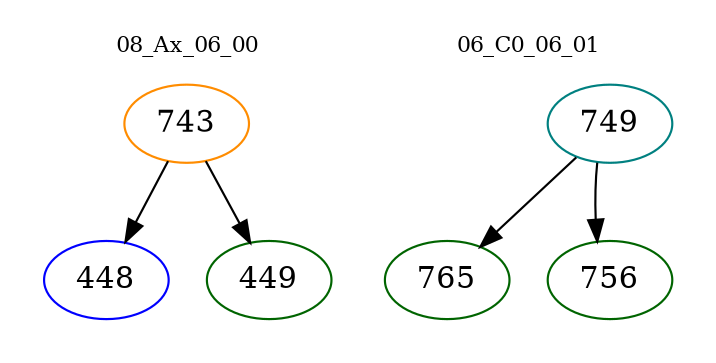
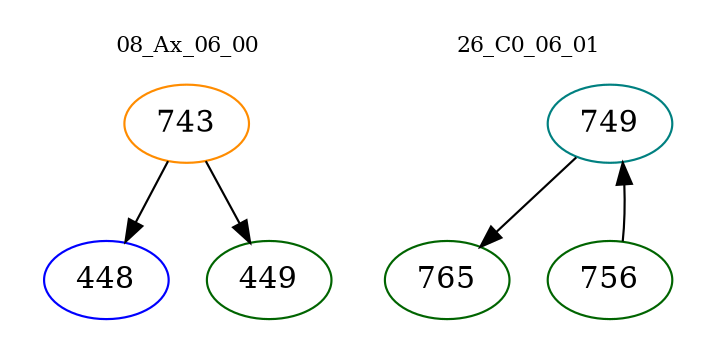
cluster "06_C0_06_01": label "06_C0_06_01" -> "26_C0_06_01"
edge "749" -> "756": reversed
